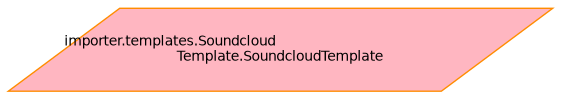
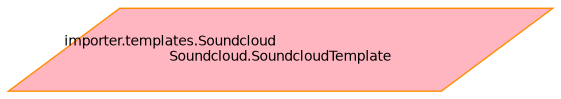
node "importer.templates.Soundcloud Template.SoundcloudTemplate": label "importer.templates.Soundcloud Template.SoundcloudTemplate" -> "importer.templates.Soundcloud Soundcloud.SoundcloudTemplate"
